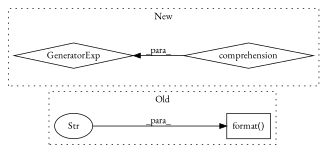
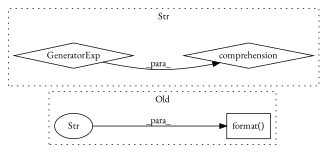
cluster "New": label "New" -> "Str"
edge "comprehension" -> "GeneratorExp": reversed
